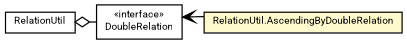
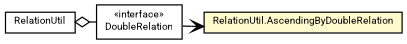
edge "RelationUtil.AscendingByDoubleRelation" -> "DoubleRelation": reversed
